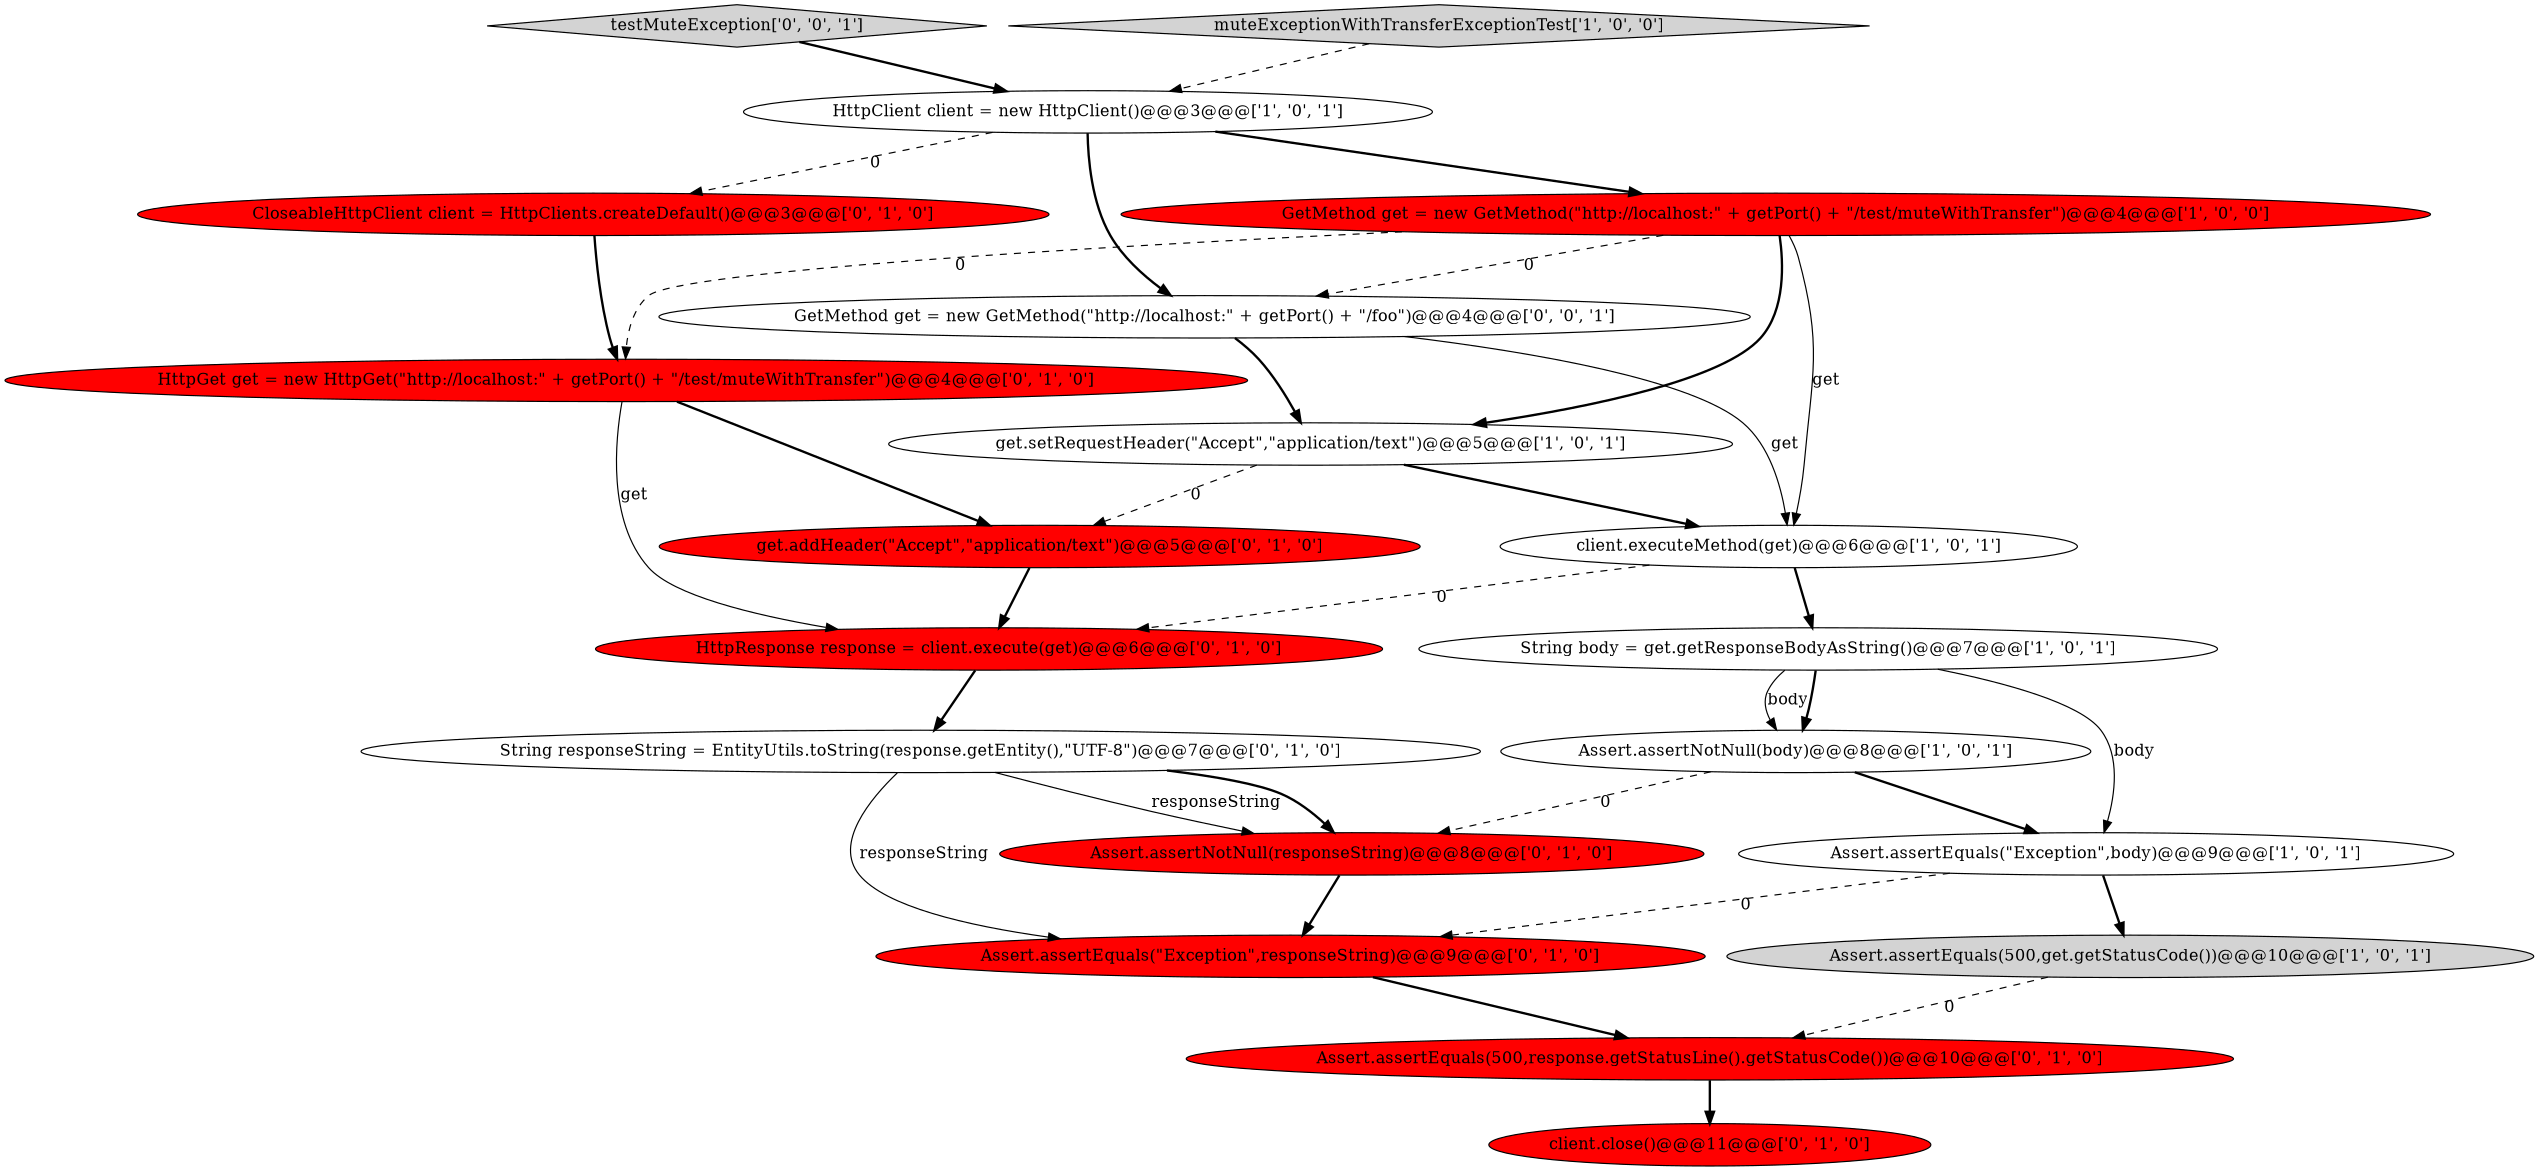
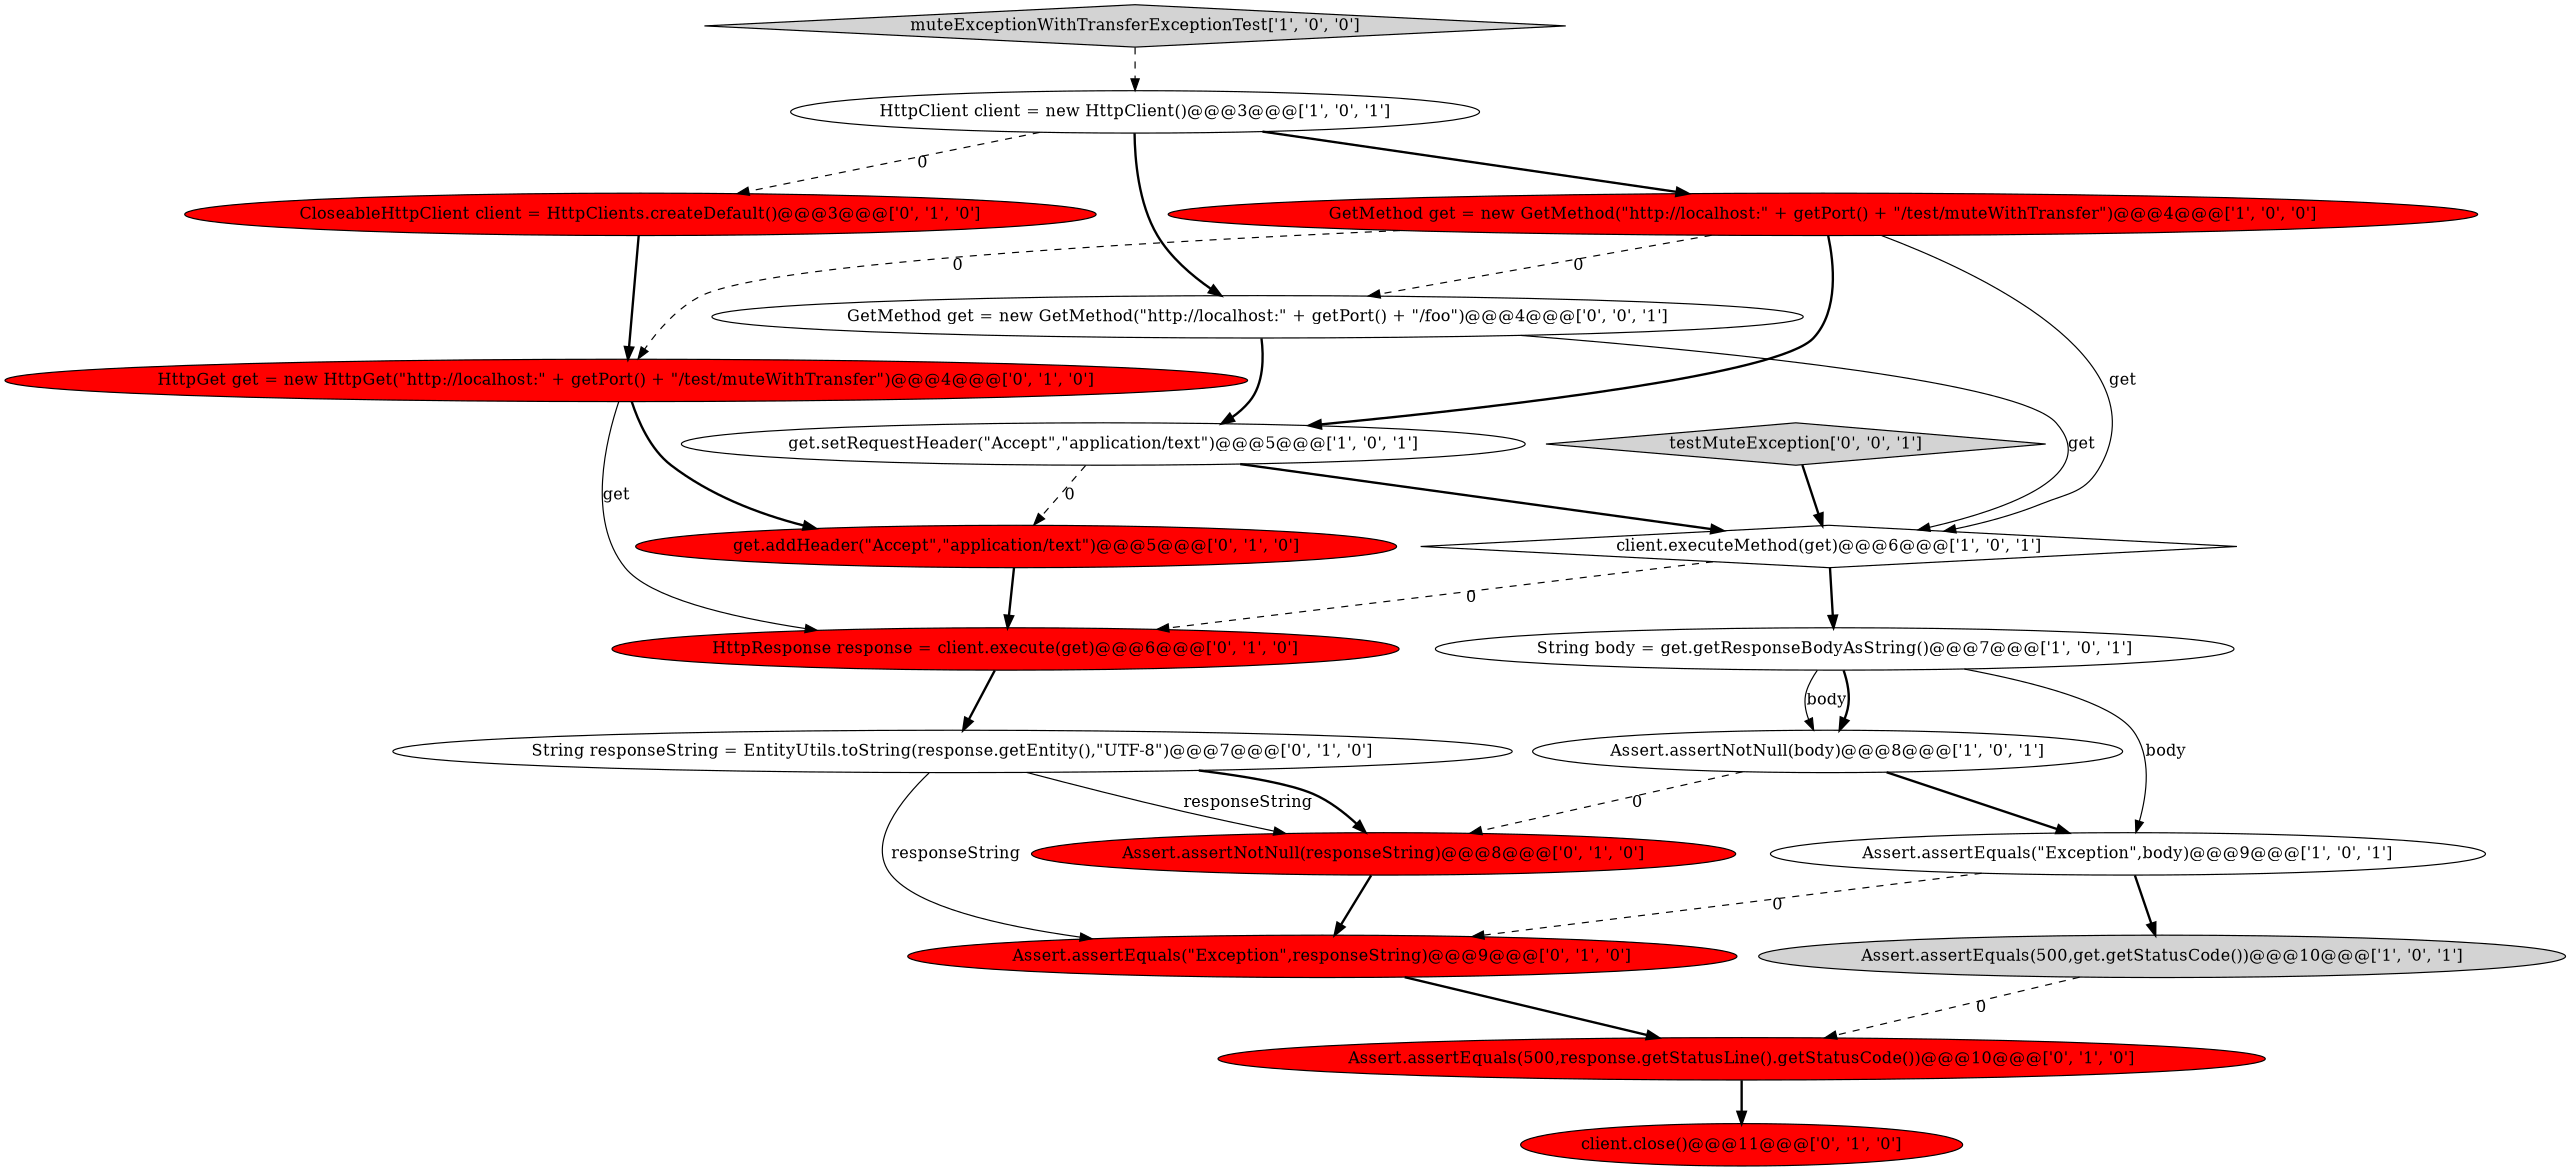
edge "testMuteException['0', '0', '1']" -> "HttpClient client = new HttpClient()@@@3@@@['1', '0', '1']": now "testMuteException['0', '0', '1']" -> "client.executeMethod(get)@@@6@@@['1', '0', '1']"
node "client.executeMethod(get)@@@6@@@['1', '0', '1']": shape ellipse -> diamond
